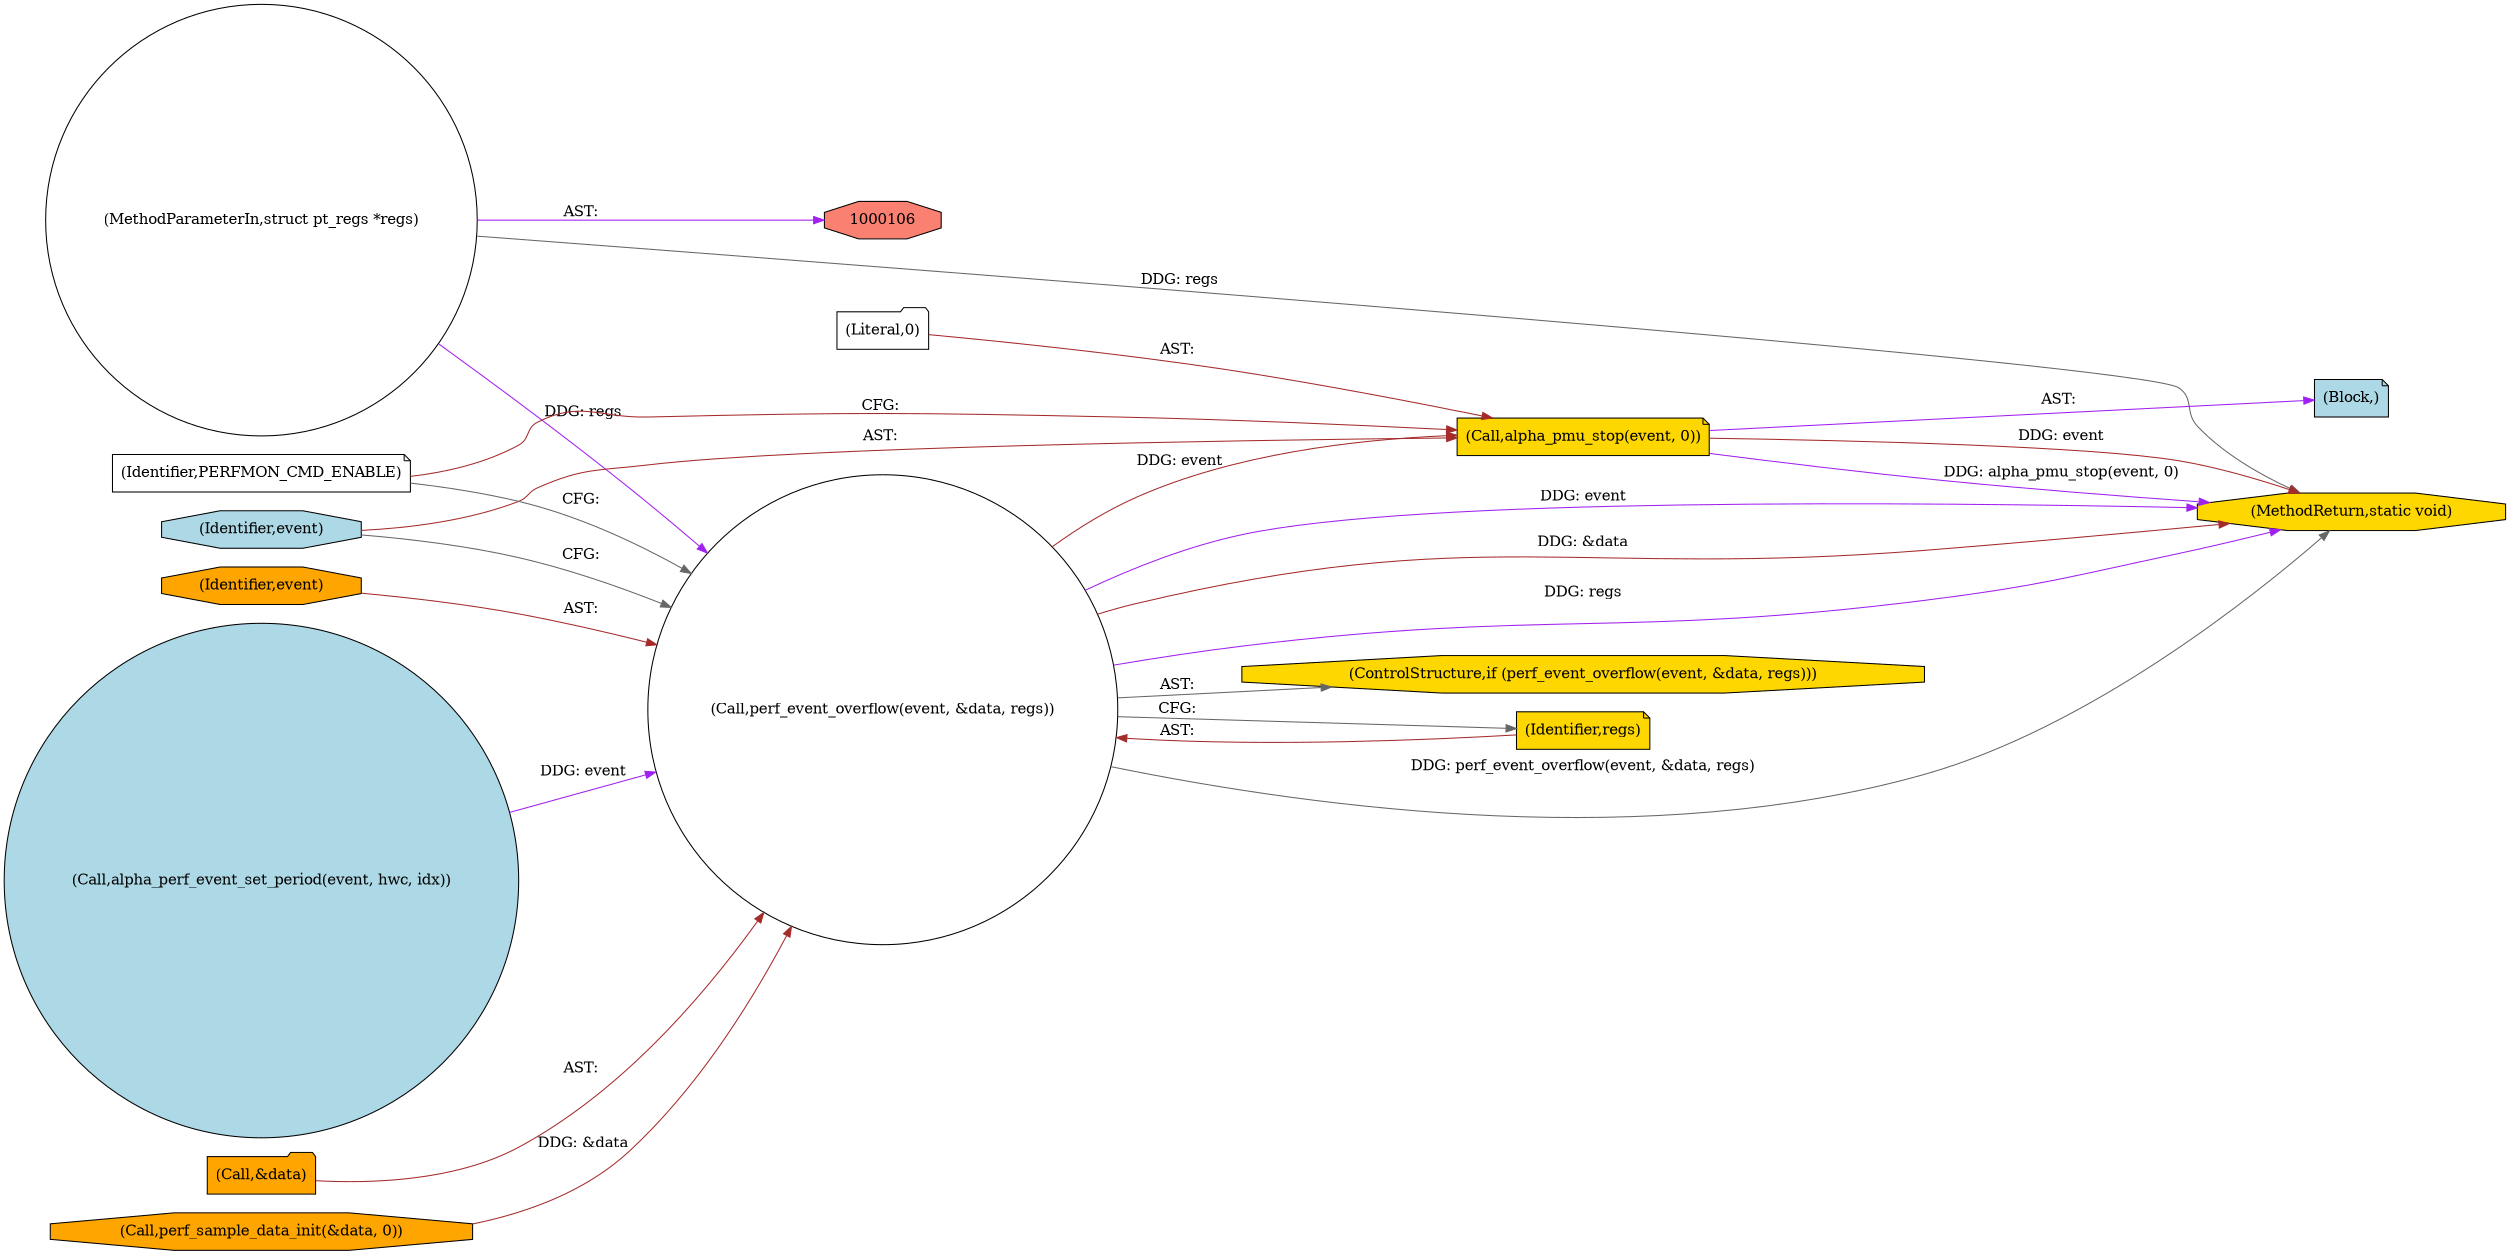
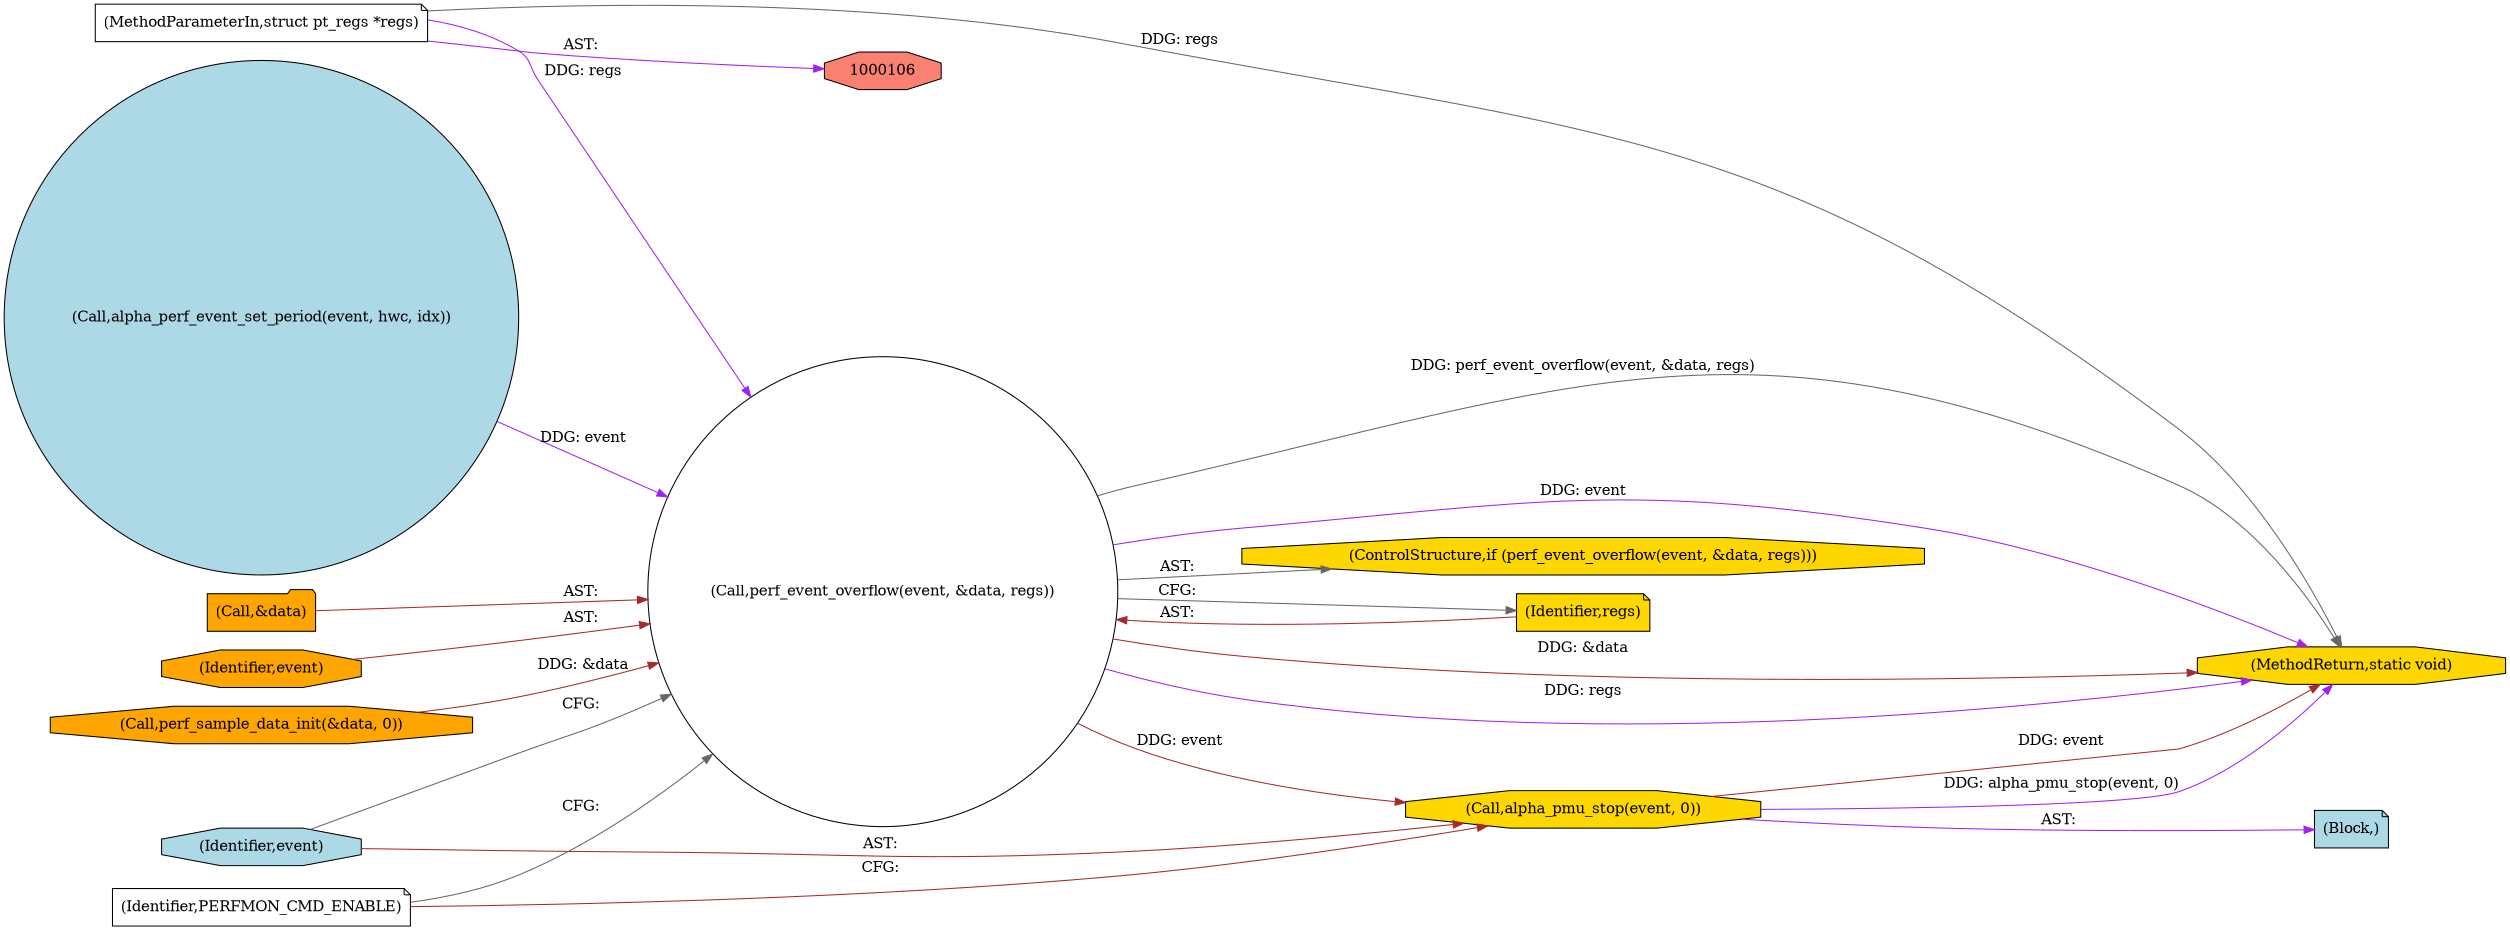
node "(MethodParameterIn,struct pt_regs *regs)": shape circle -> note
node "(Literal,0)": removed
node "(Call,alpha_pmu_stop(event, 0))": shape note -> octagon
